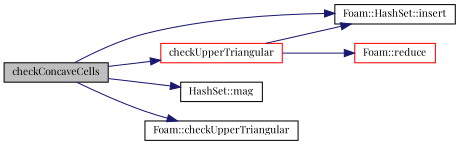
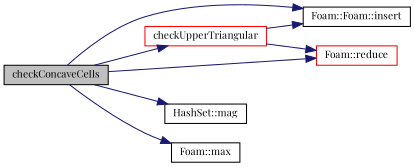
node "Foam::HashSet::insert": label "Foam::HashSet::insert" -> "Foam::Foam::insert"
edge "checkConcaveCells" -> "Foam::reduce": added
node "Foam::checkUpperTriangular": label "Foam::checkUpperTriangular" -> "Foam::max"
